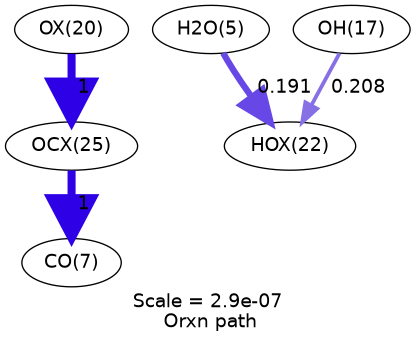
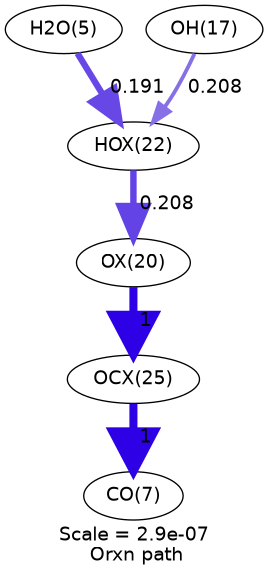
edge "HOX(22)" -> "OX(20)": added, label "0.208"
